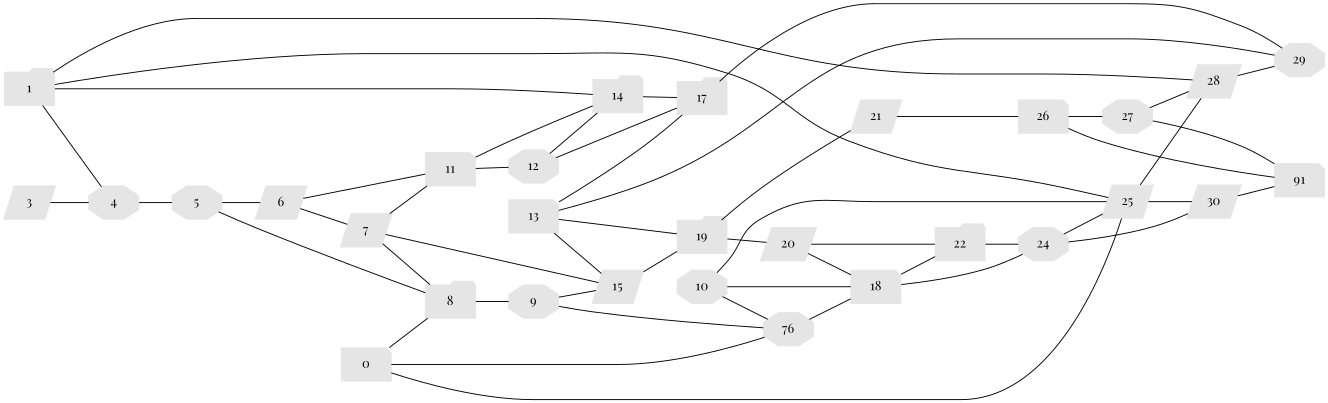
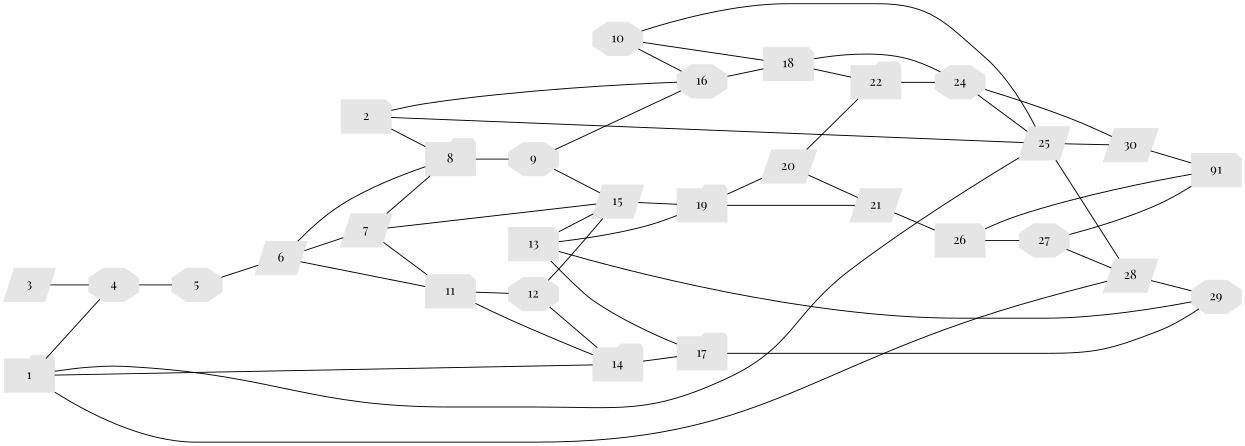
edge "17" -- "12": now "15" -- "12"
edge "5" -- "8": now "6" -- "8"
edge "20" -- "18": now "20" -- "21"
node "76": label "76" -> "16"
node "0": label "0" -> "2"
